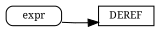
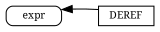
edge "expr" -> "DEREF": reversed
